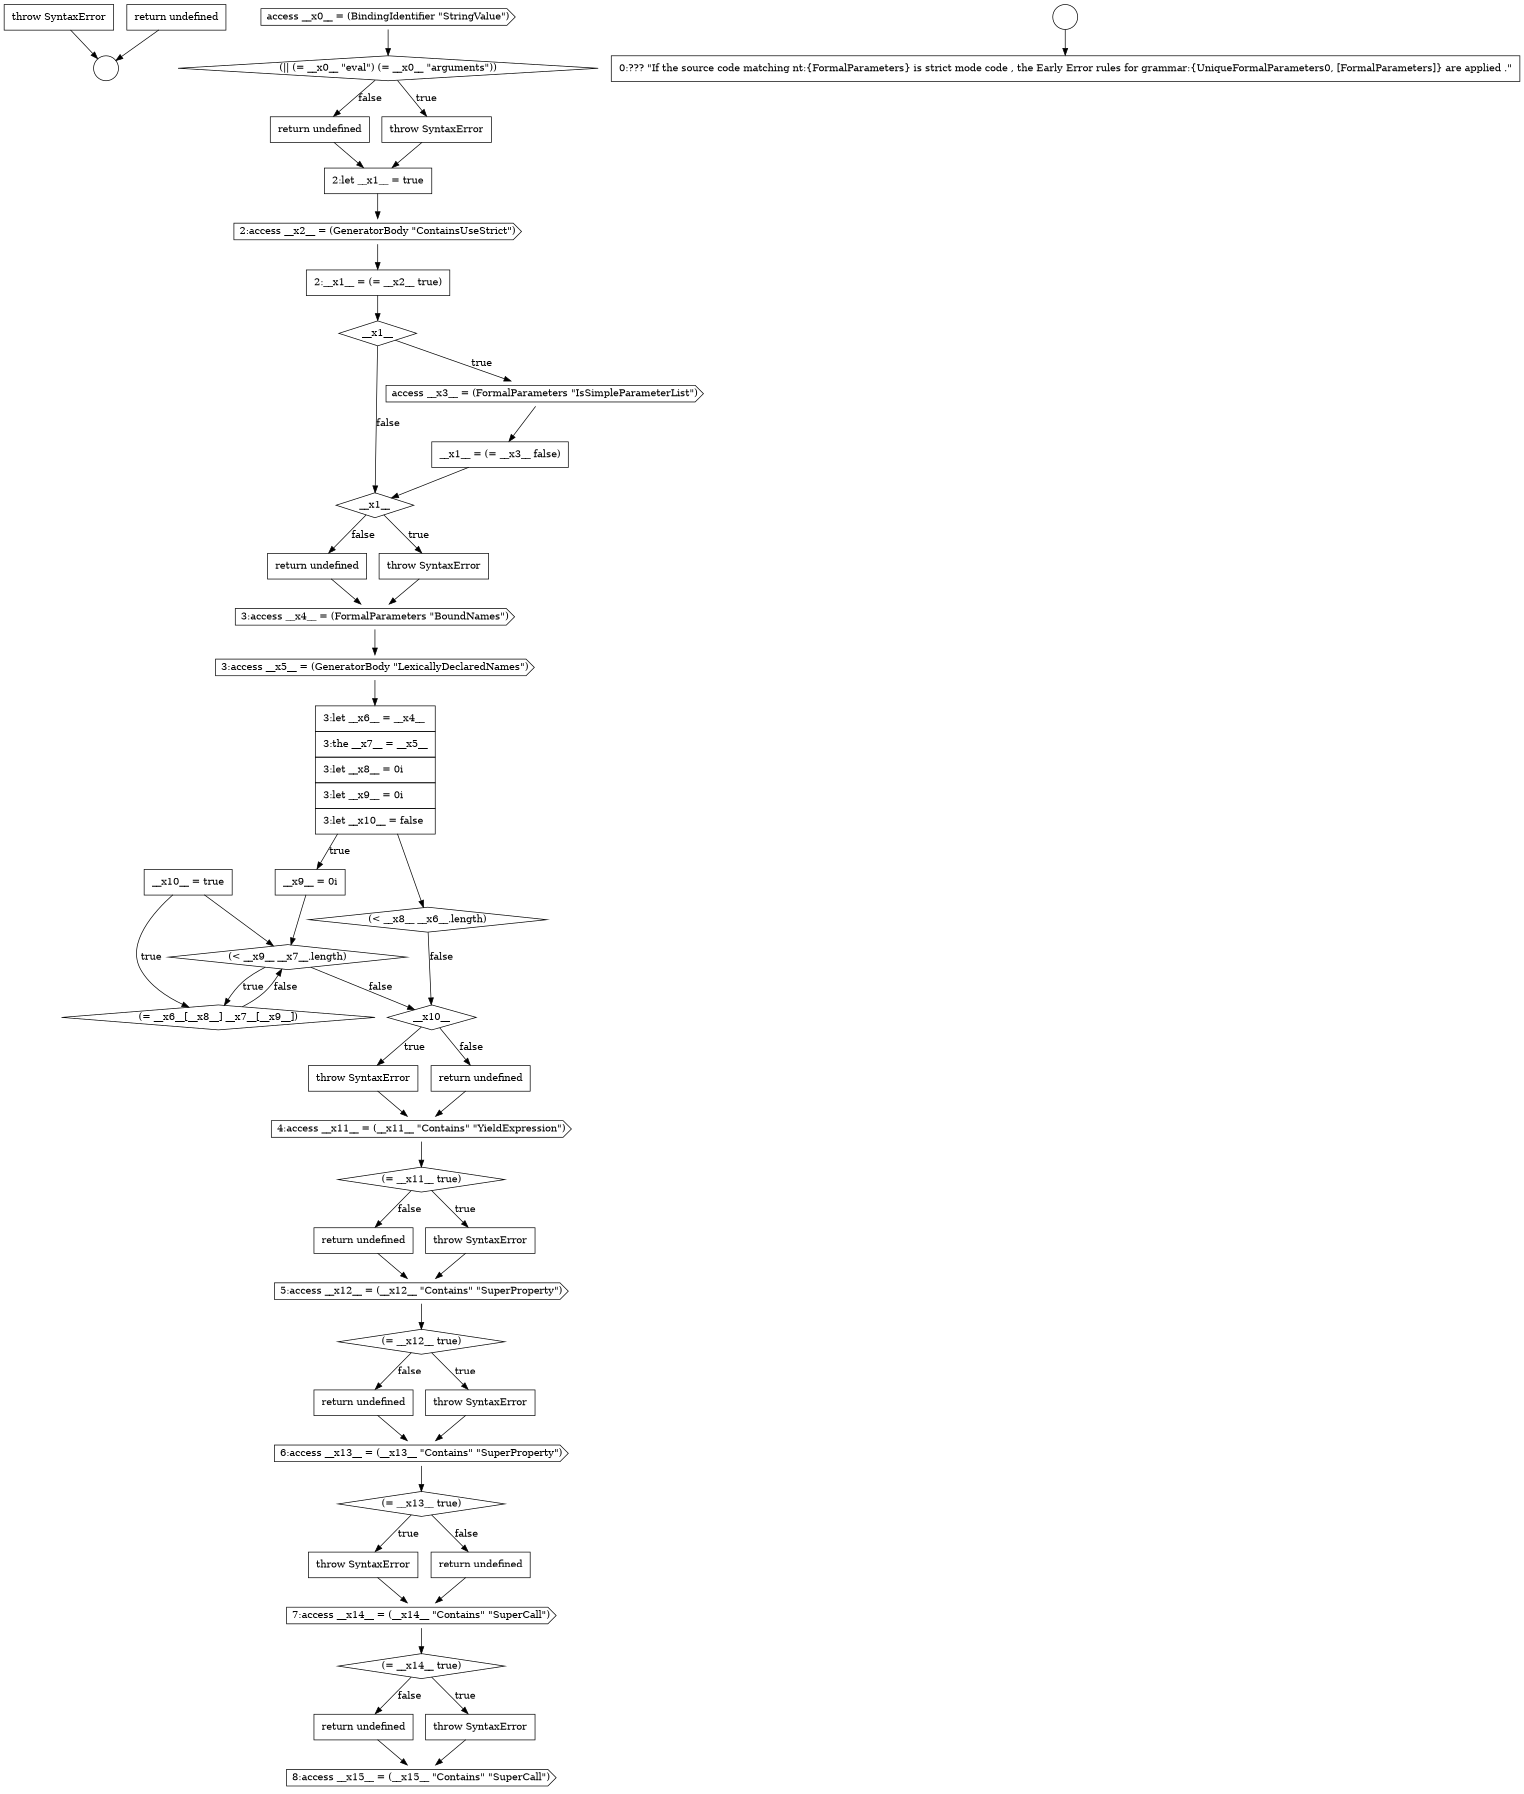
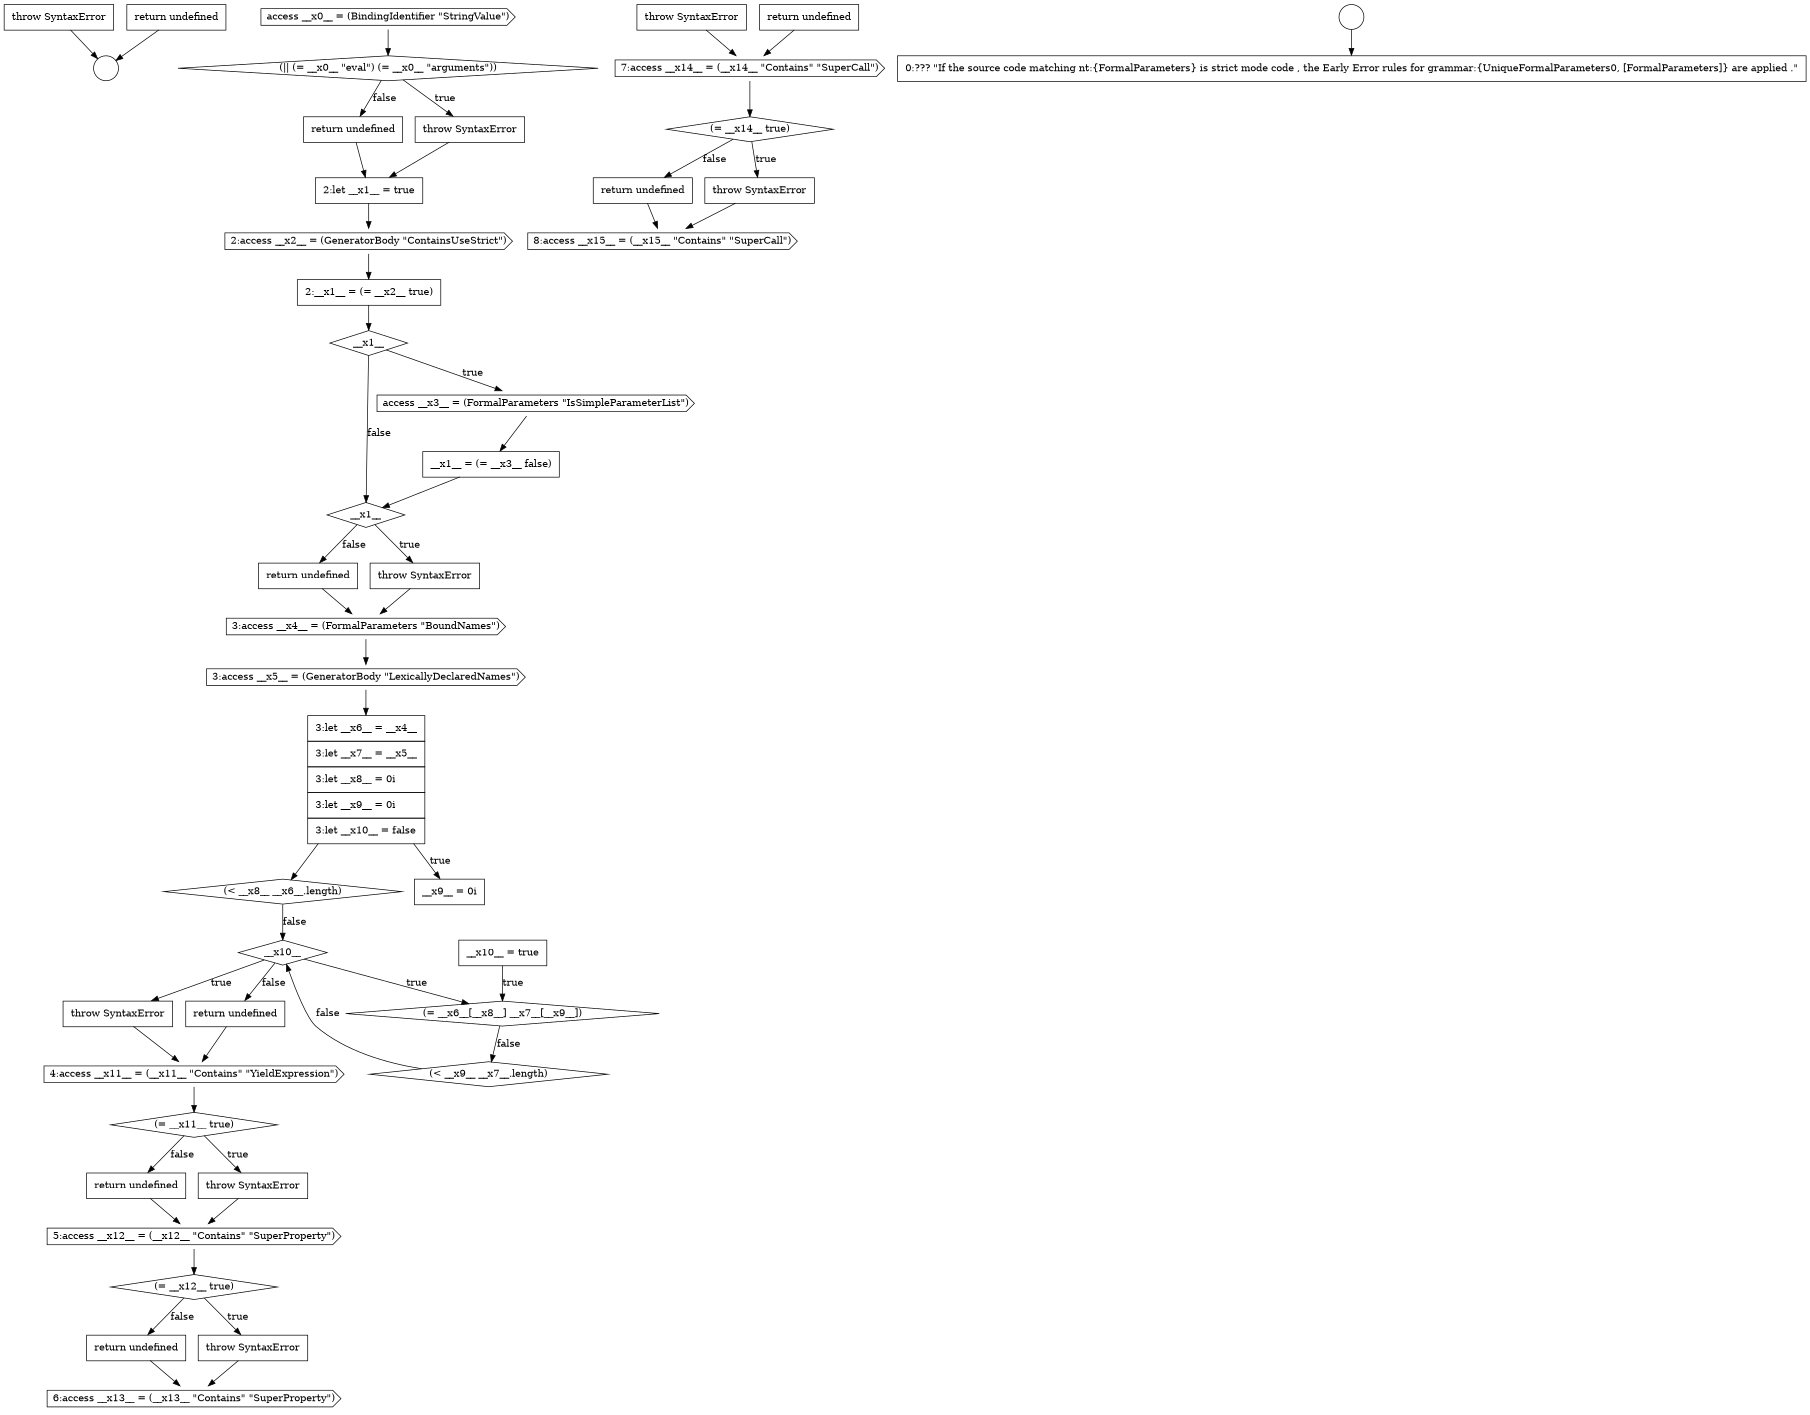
node "3:let __x6__ = __x4__": text "3:the __x7__ = __x5__" -> "3:let __x7__ = __x5__"
edge "__x9__ = 0i" -> "(< __x9__ __x7__.length)": removed
edge "__x10__ = true" -> "(< __x9__ __x7__.length)": removed
edge "(< __x9__ __x7__.length)" -> "(= __x6__[__x8__] __x7__[__x9__])": now "__x10__" -> "(= __x6__[__x8__] __x7__[__x9__])"
node "(= __x13__ true)": removed
